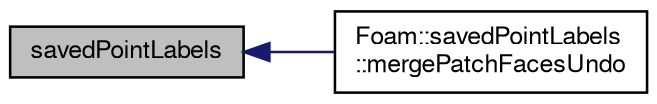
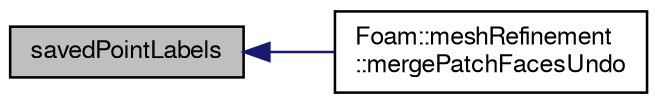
node "Foam::savedPointLabels ::mergePatchFacesUndo": label "Foam::savedPointLabels ::mergePatchFacesUndo" -> "Foam::meshRefinement ::mergePatchFacesUndo"
